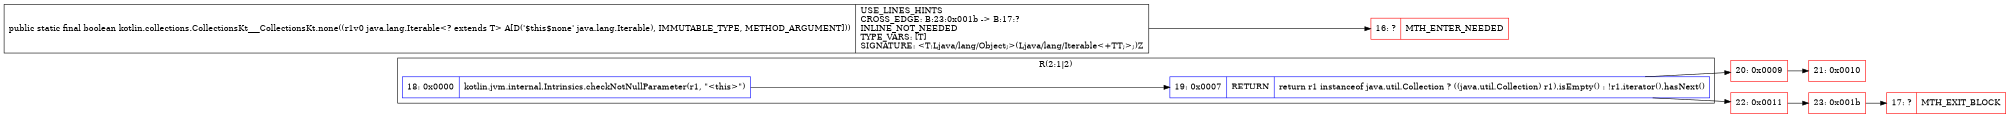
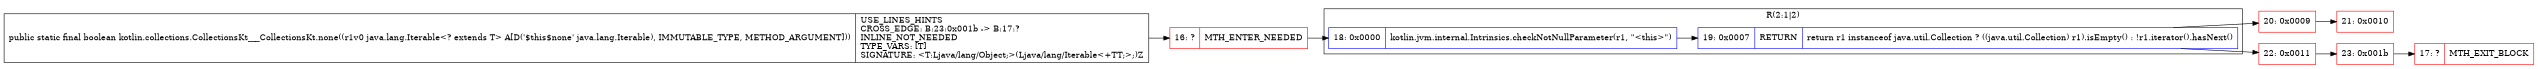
edge "16: ?" -> "18: 0x0000": added
